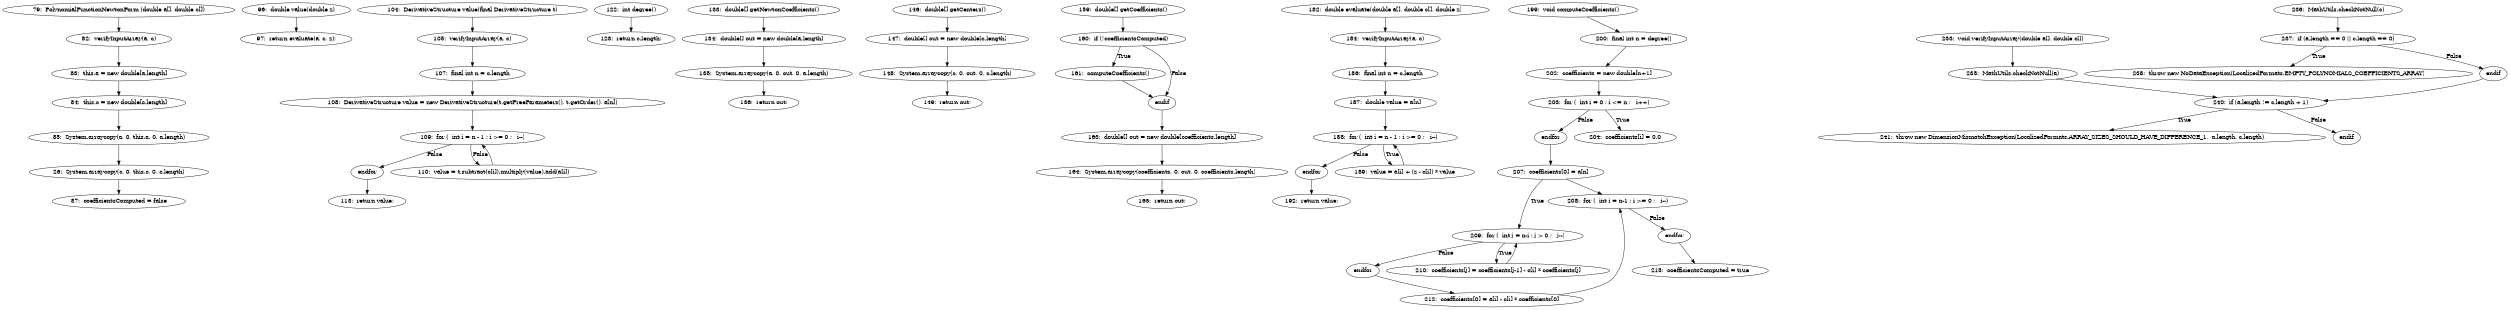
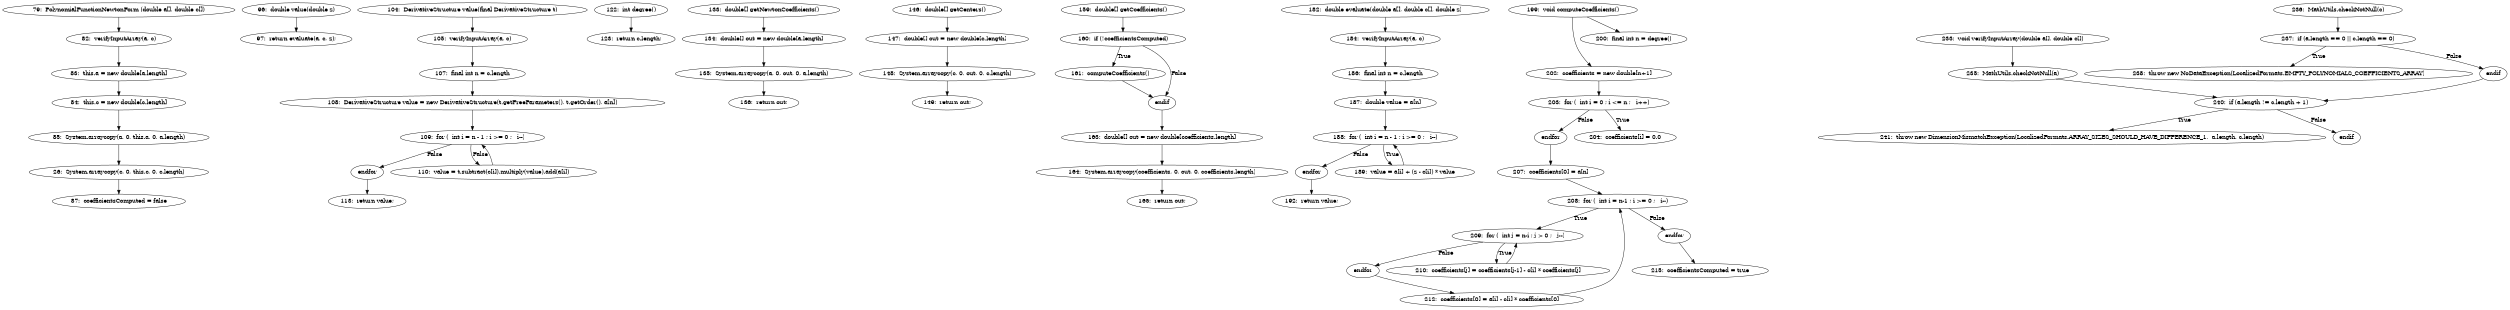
edge "200:  final int n = degree()" -> "202:  coefficients = new double[n+1]": now "199:  void computeCoefficients()" -> "202:  coefficients = new double[n+1]"
edge "207:  coefficients[0] = a[n]" -> "209:  for (  int j = n-i ; j > 0 ;   j--)": now "208:  for (  int i = n-1 ; i >= 0 ;   i--)" -> "209:  for (  int j = n-i ; j > 0 ;   j--)"
